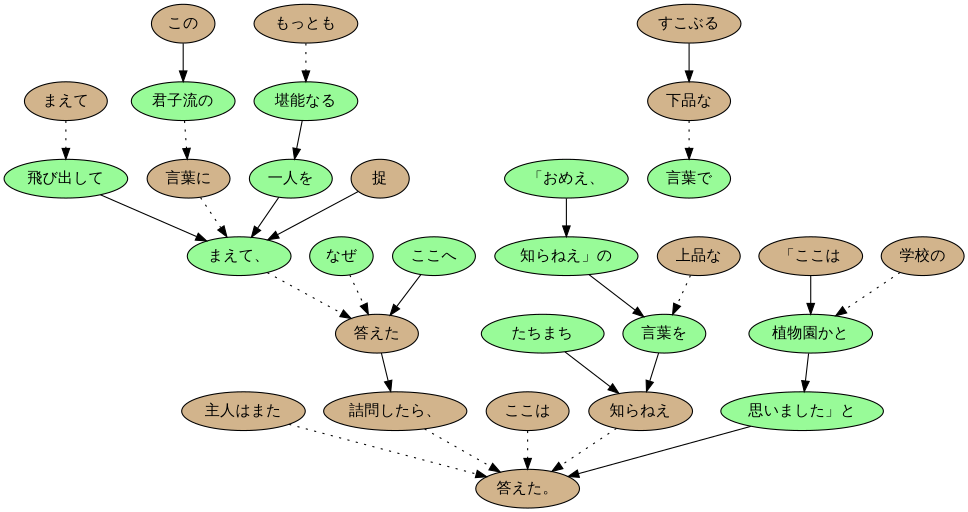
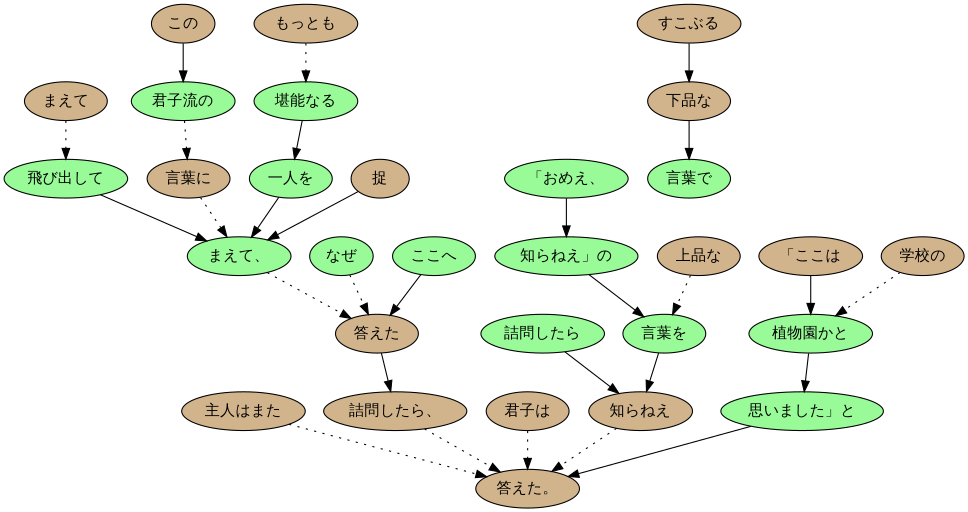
edge "下品な" -> "言葉で": style dotted -> solid
node "たちまち": label "たちまち" -> "詰問したら"
node "ここは": label "ここは" -> "君子は"
